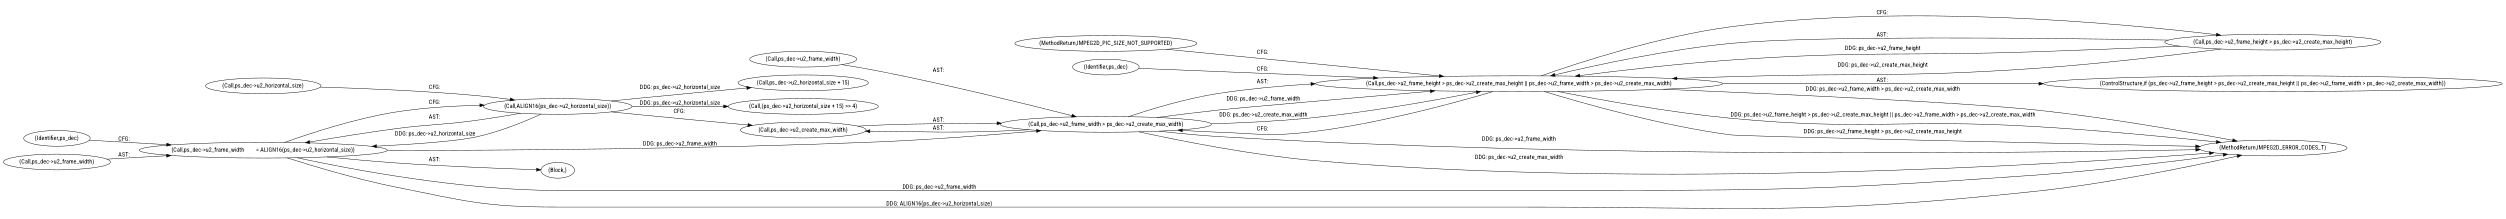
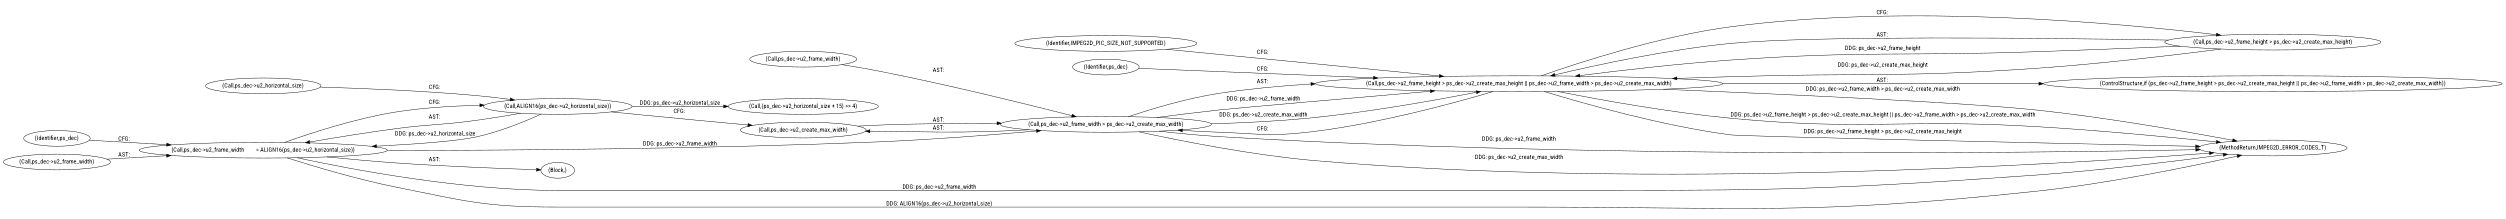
node "(MethodReturn,IMPEG2D_PIC_SIZE_NOT_SUPPORTED)": label "(MethodReturn,IMPEG2D_PIC_SIZE_NOT_SUPPORTED)" -> "(Identifier,IMPEG2D_PIC_SIZE_NOT_SUPPORTED)"
node "(Call,ps_dec->u2_horizontal_size + 15)": removed
